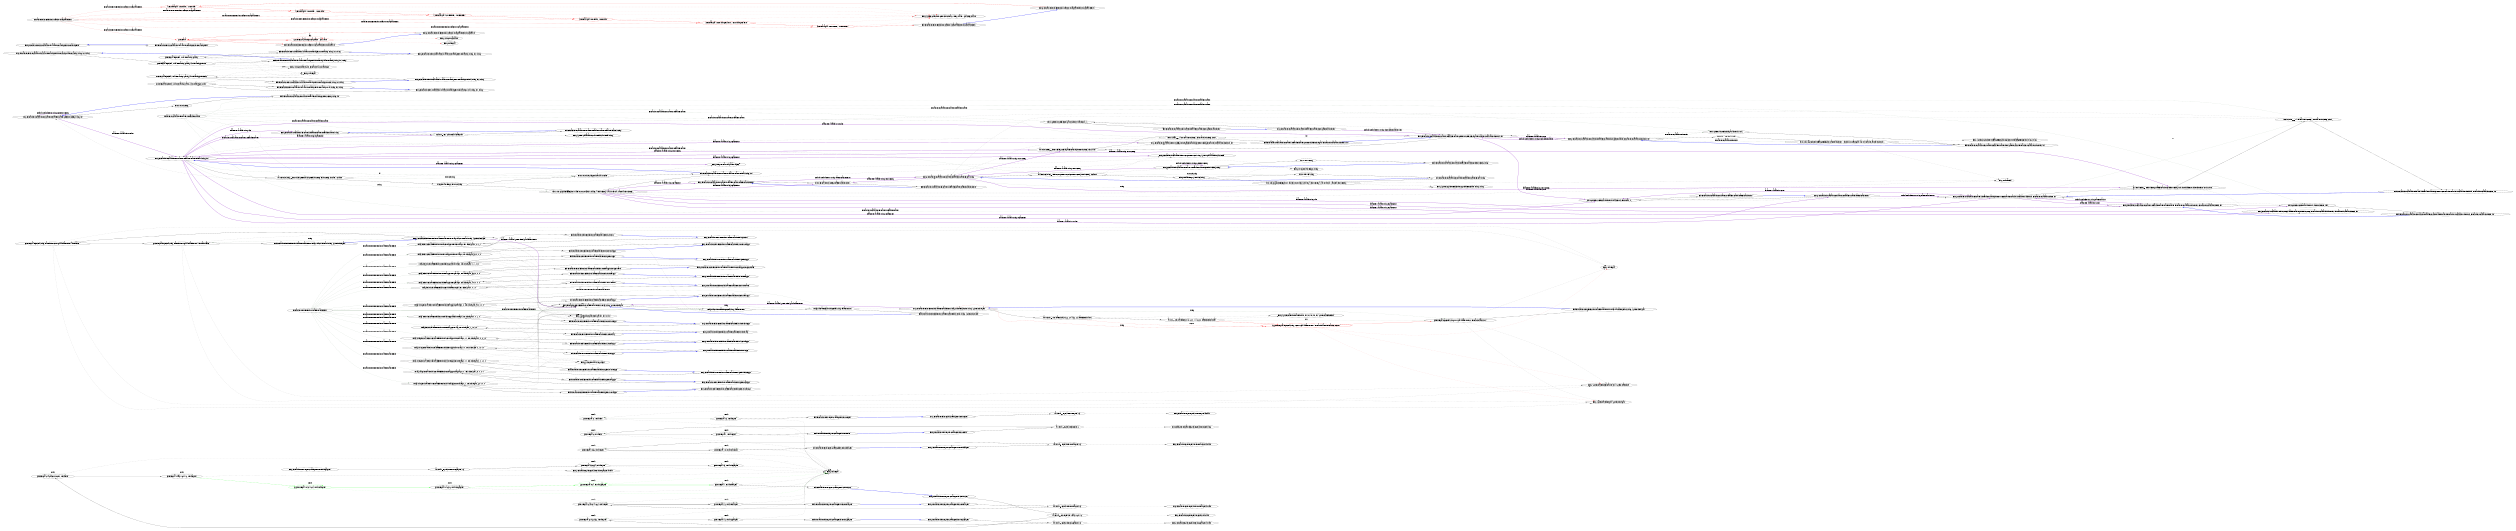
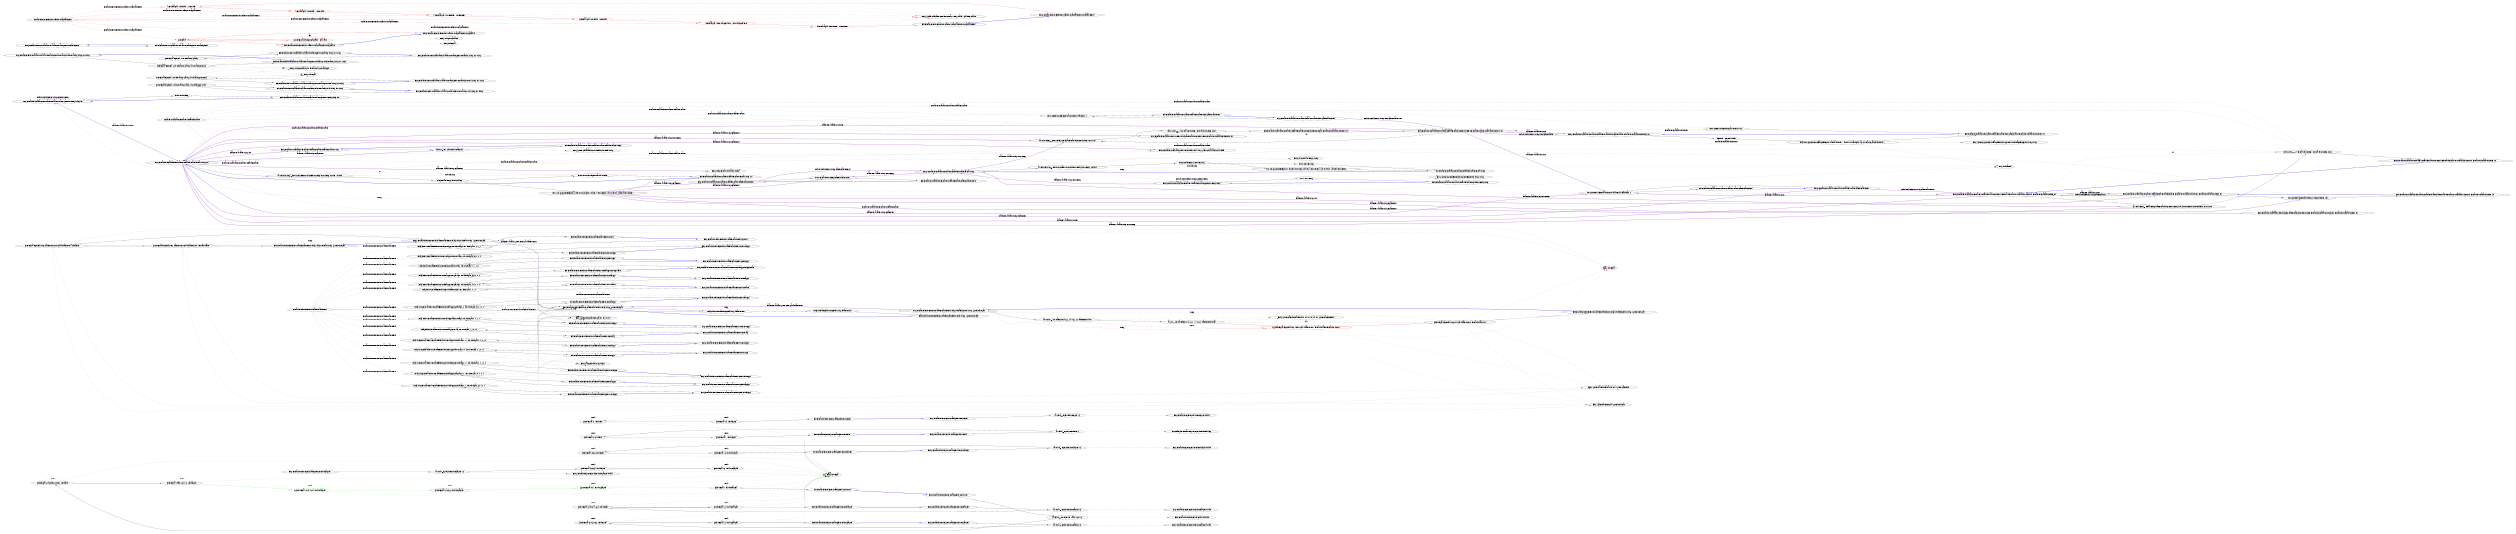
edge "Humanizer.Localisation.Formatters.DefaultFormatter" -> "return Format(ResourceKeys.DateHumanize.Never);": added, label "Humanizer.Localisation.Formatters.DefaultFormatter"
